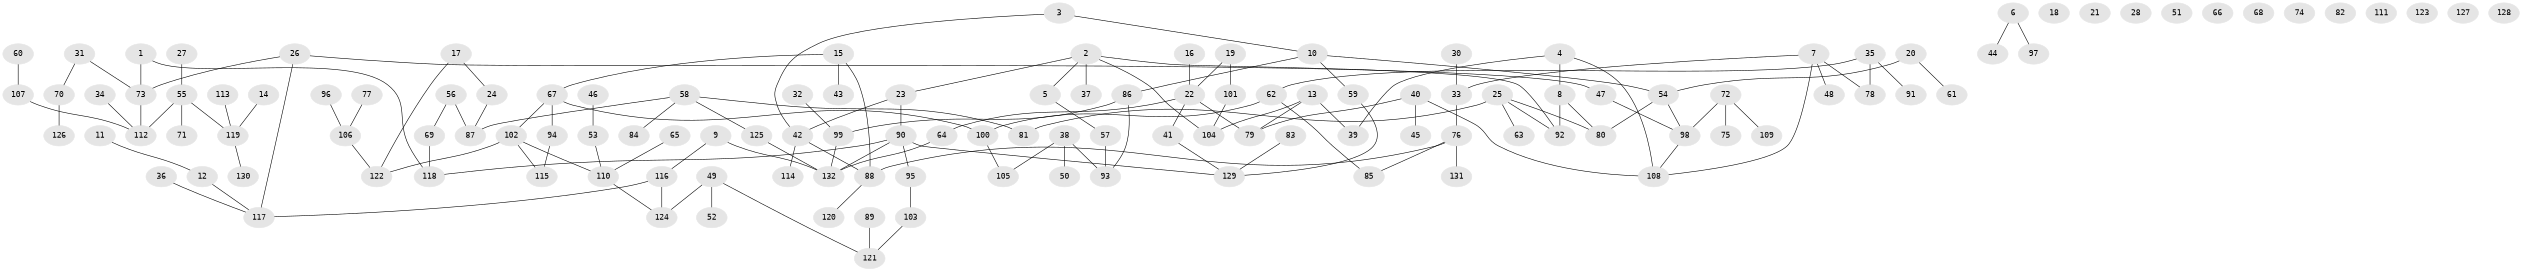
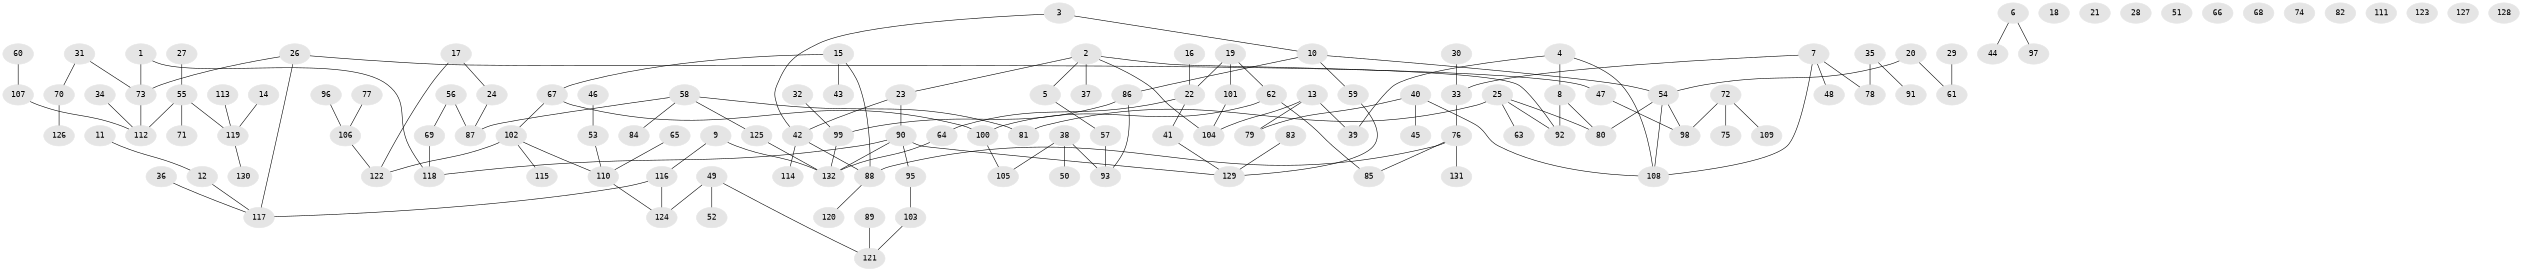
node "29": added
edge "35" -- "62": now "19" -- "62"
edge "22" -- "79": removed
node "94": removed
edge "98" -- "108": now "54" -- "108"
